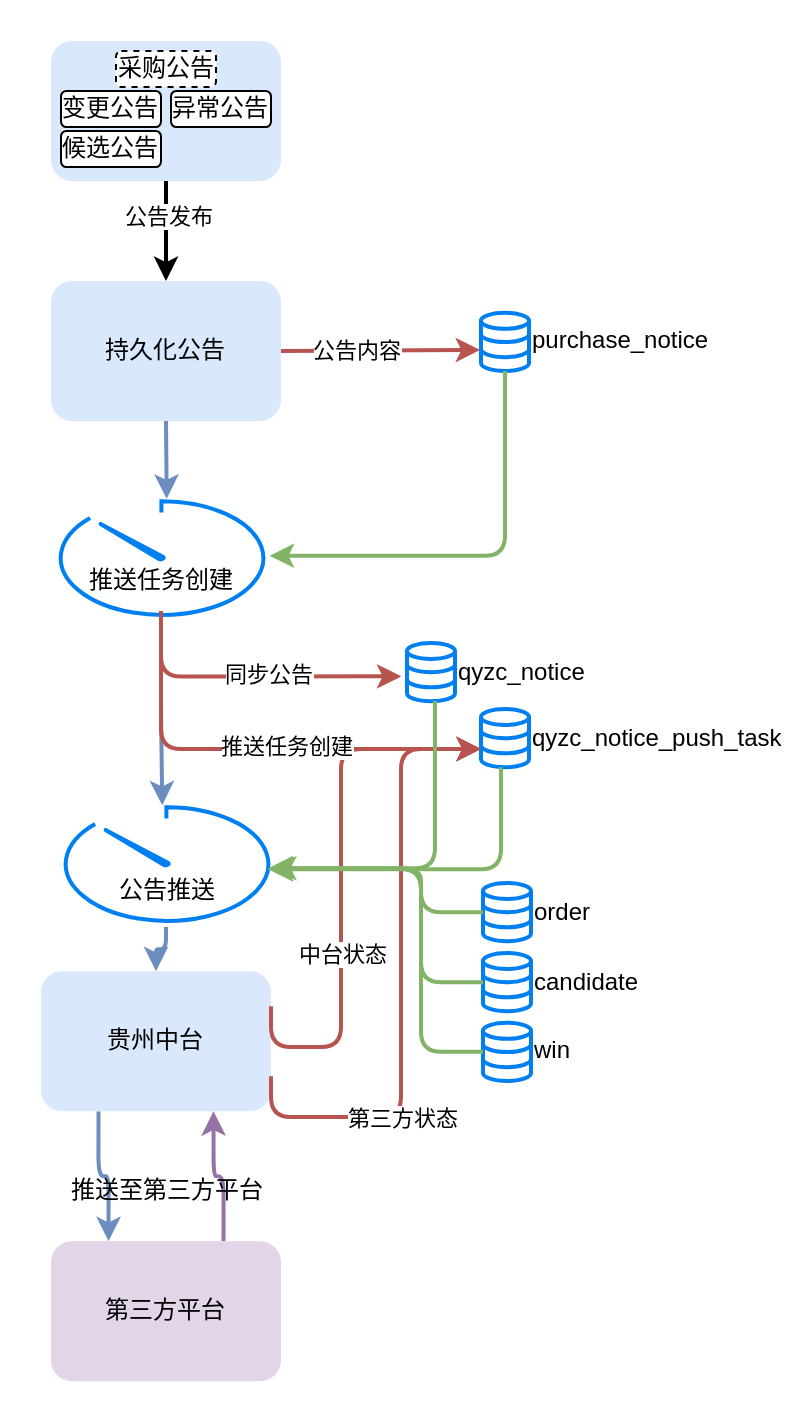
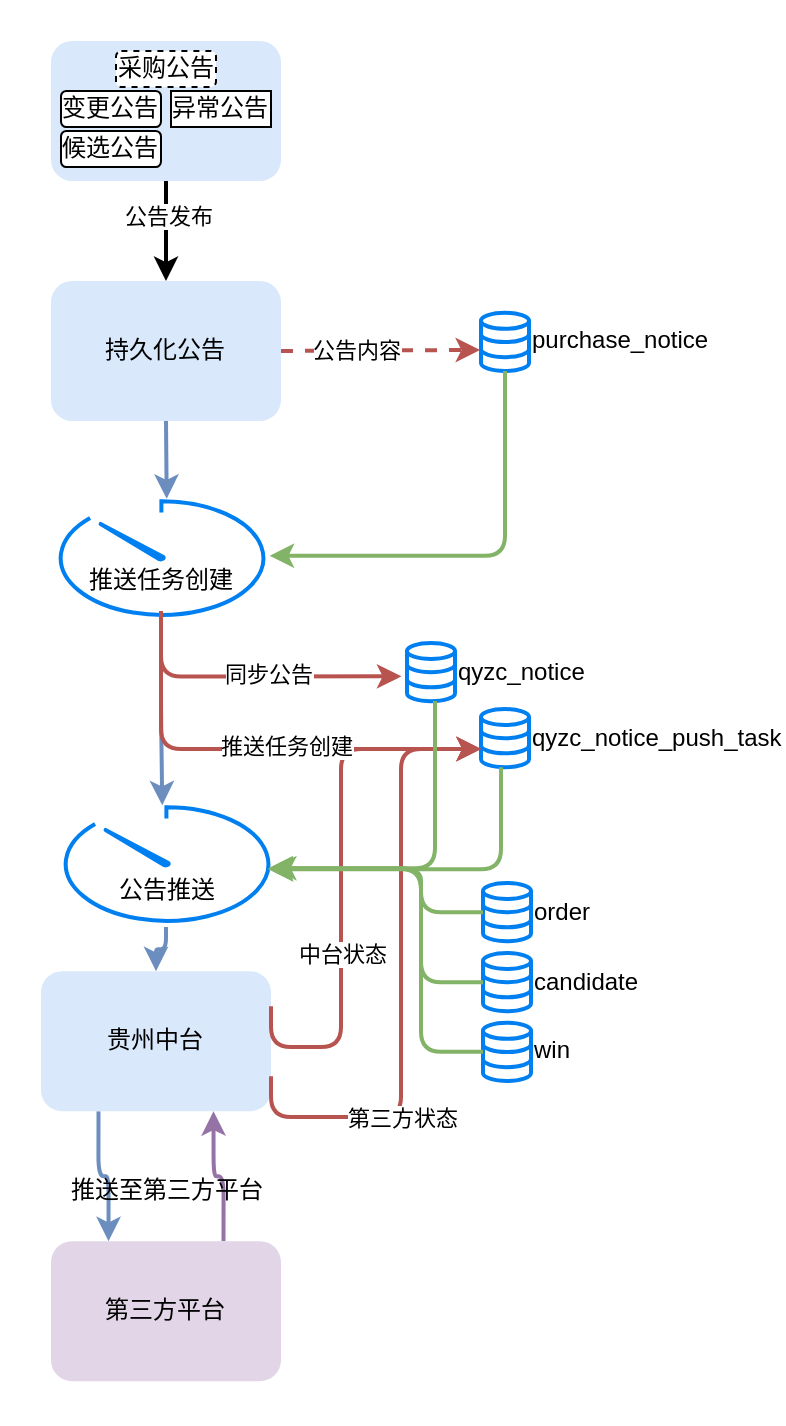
node "异常公告": shape rounded rectangle -> rectangle
edge "持久化公告" -> "purchase_notice": style solid -> dashed
